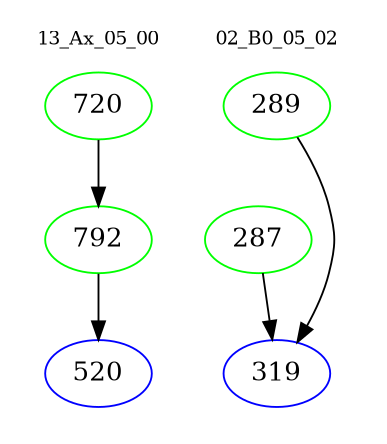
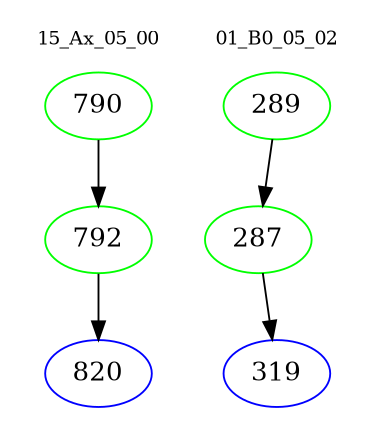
cluster "13_Ax_05_00": label "13_Ax_05_00" -> "15_Ax_05_00"
cluster "02_B0_05_02": label "02_B0_05_02" -> "01_B0_05_02"
node "720": label "720" -> "790"
edge "289" -> "319": now "289" -> "287"
node "520": label "520" -> "820"
